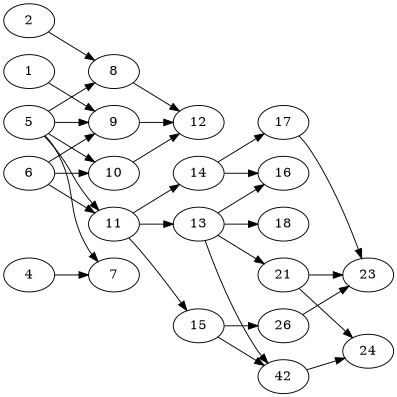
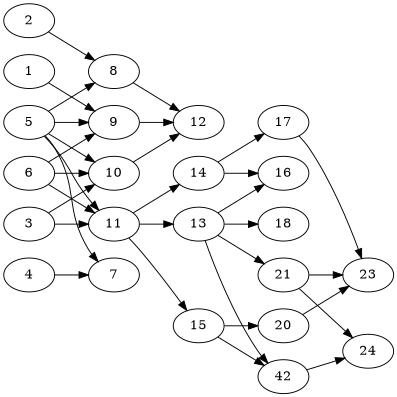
node "3": added
node "26": label "26" -> "20"
